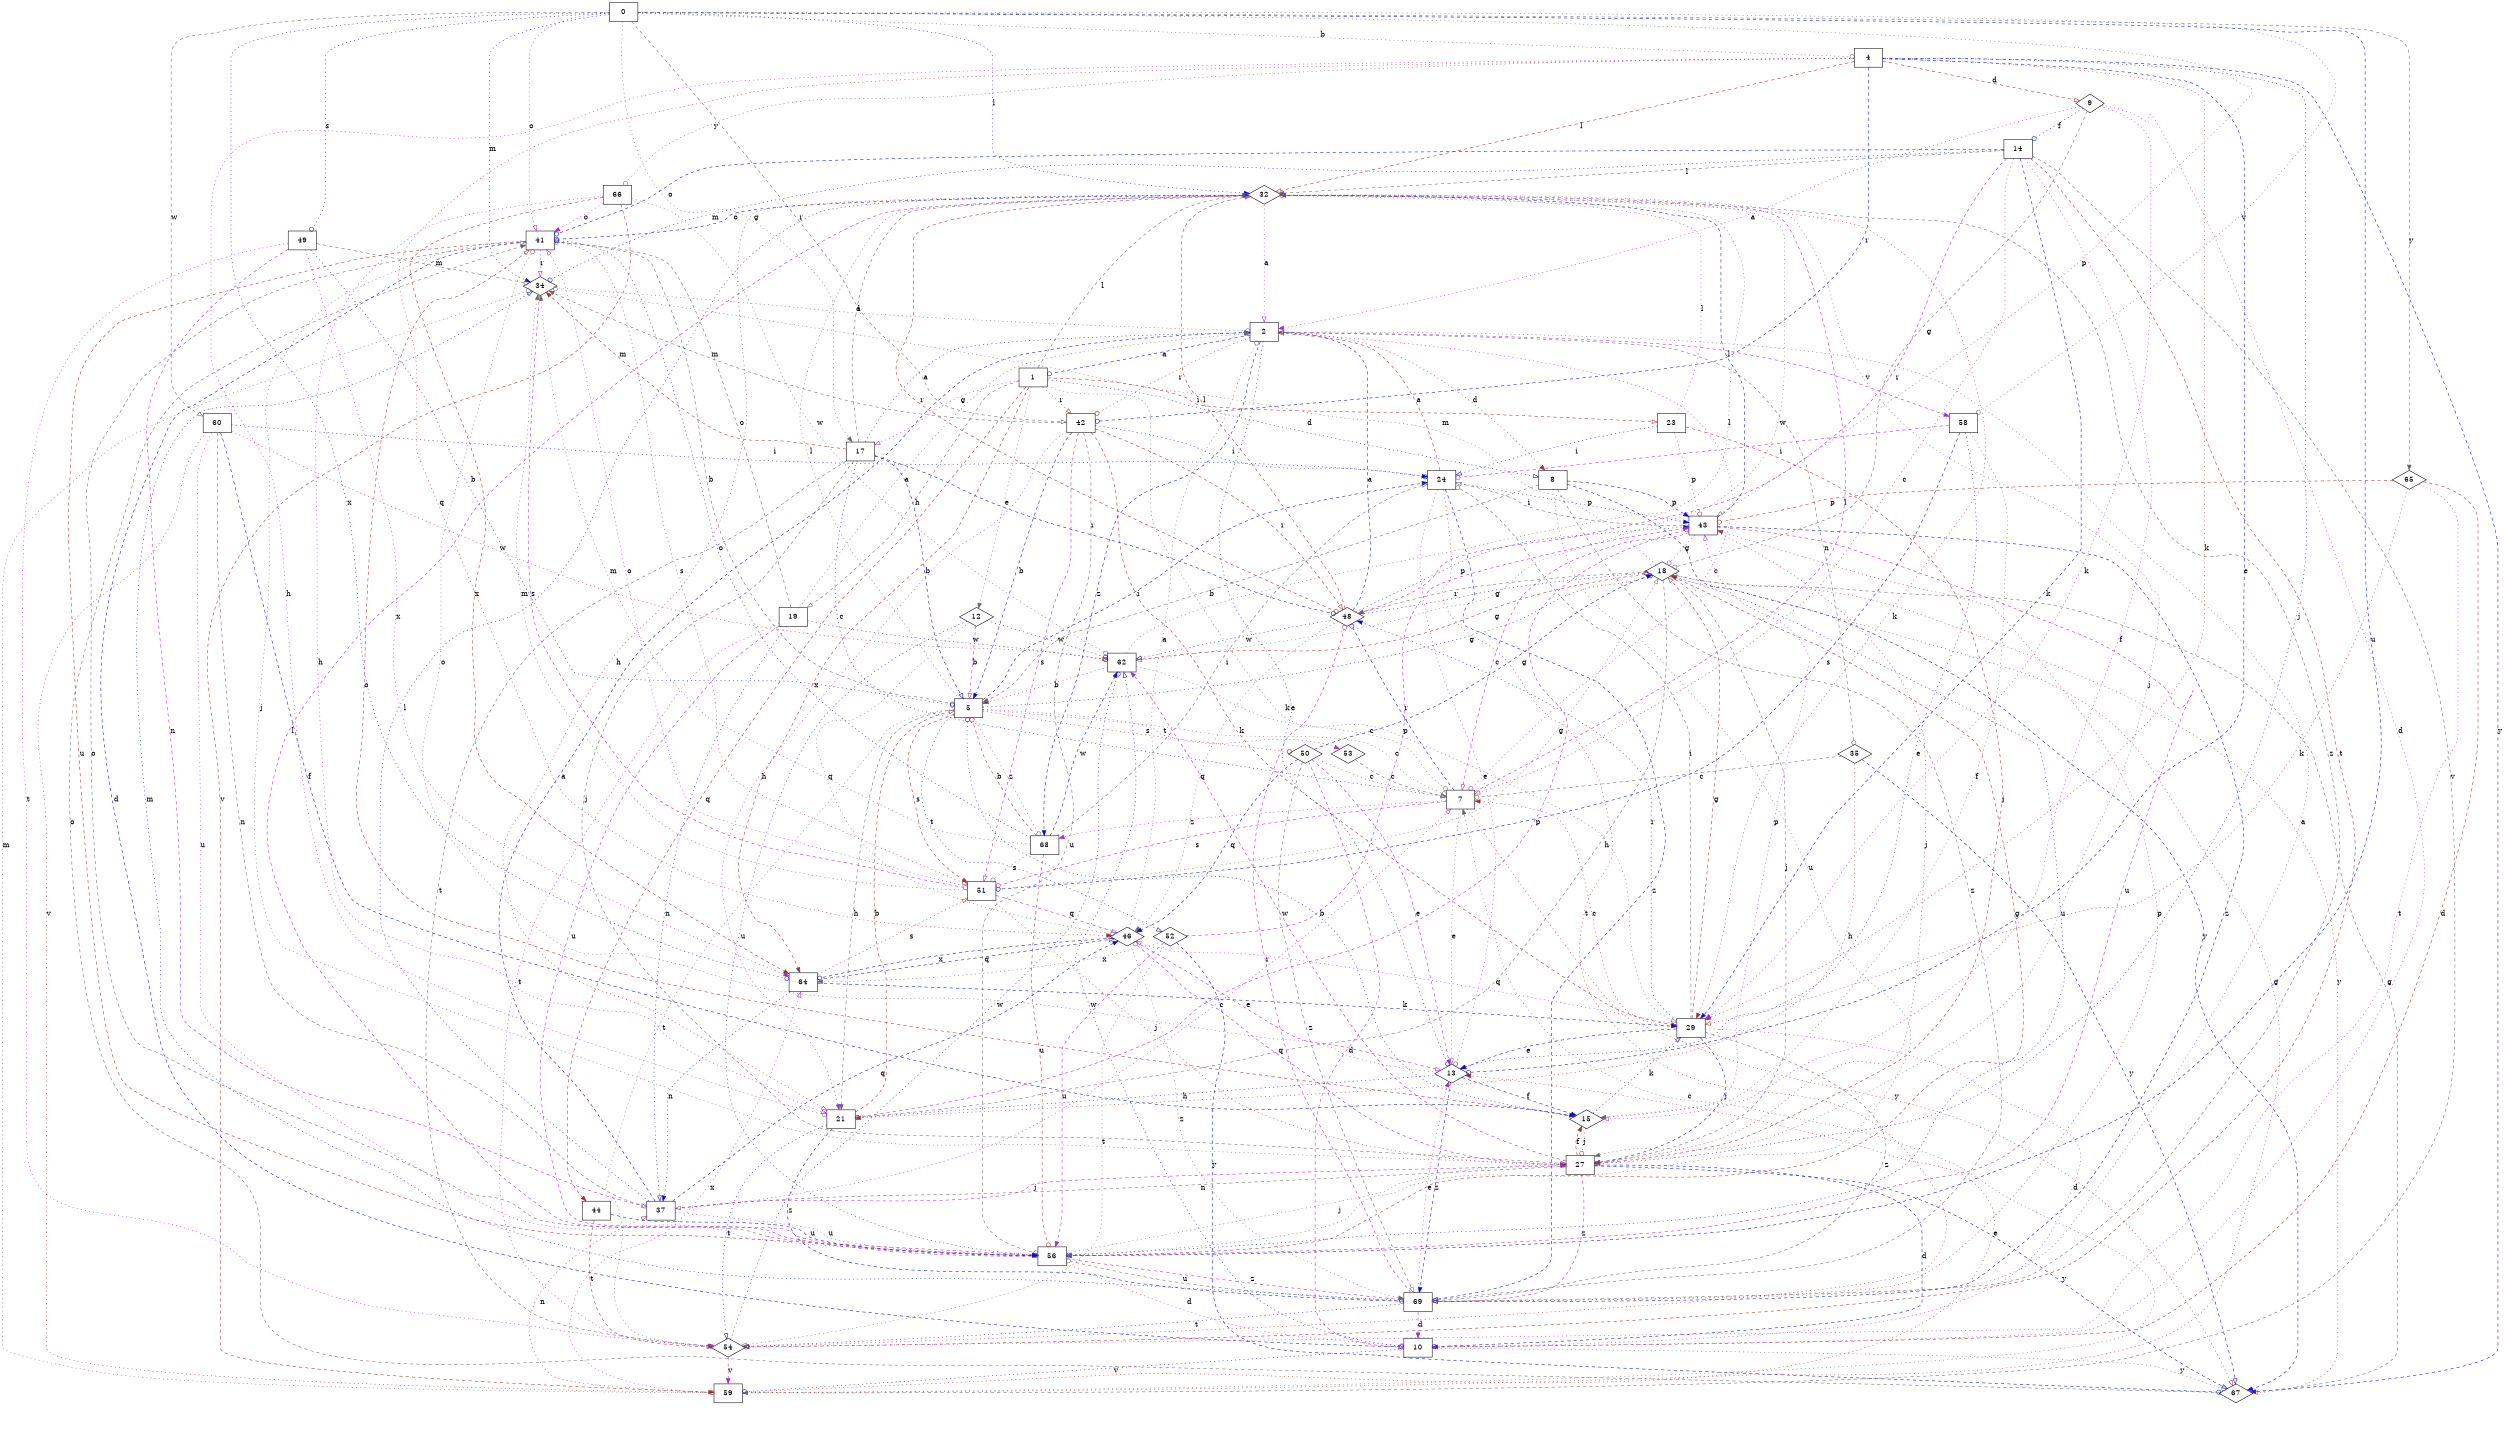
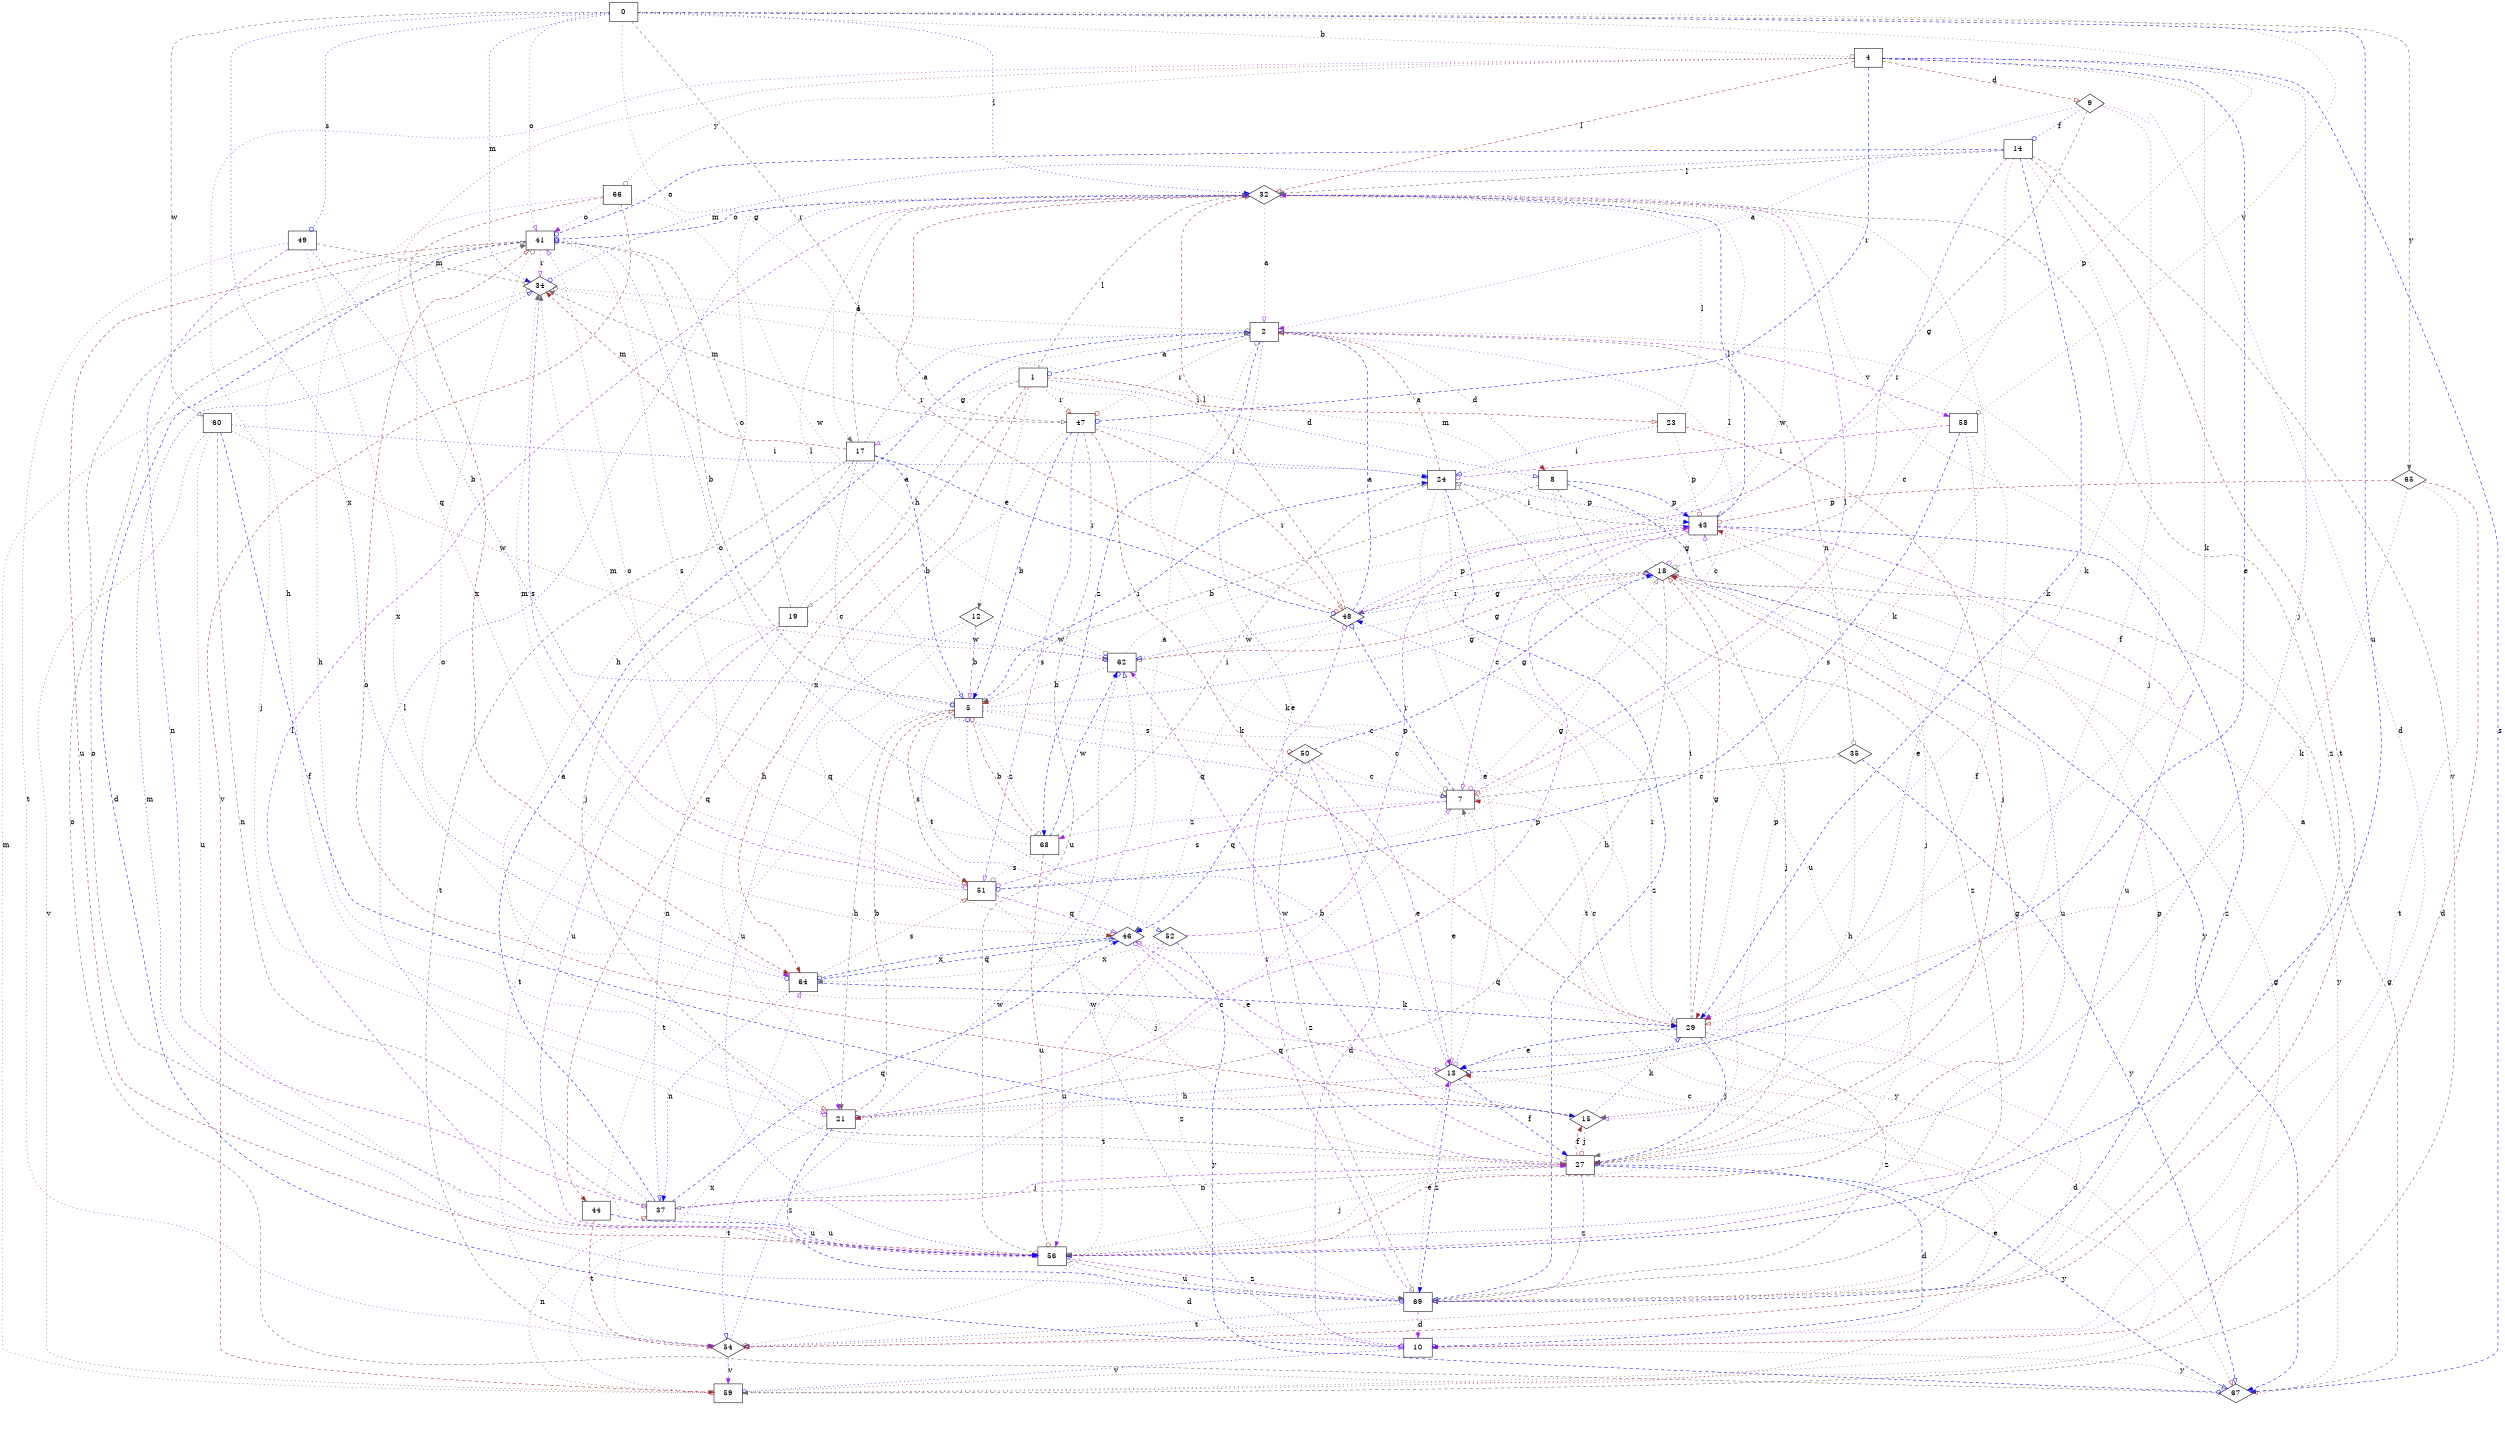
node "42": label "42" -> "47"
edge "4" -> "67": label "y" -> "s"
node "53": removed
edge "67" -> "18": arrowhead odot -> onormal
edge "13" -> "15": now "13" -> "27"
